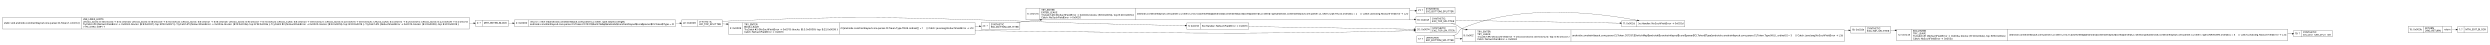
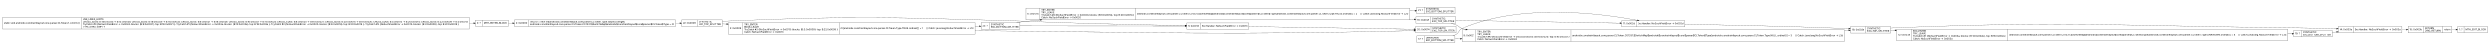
node "6: 0x0014": text "ENTER_LEAVE" -> "TRY_LEAVE"
edge "23: ?" -> "5: 0x0013": added
edge "11: 0x002d" -> "18: 0x002e": added
node "14: 0x003a": added
